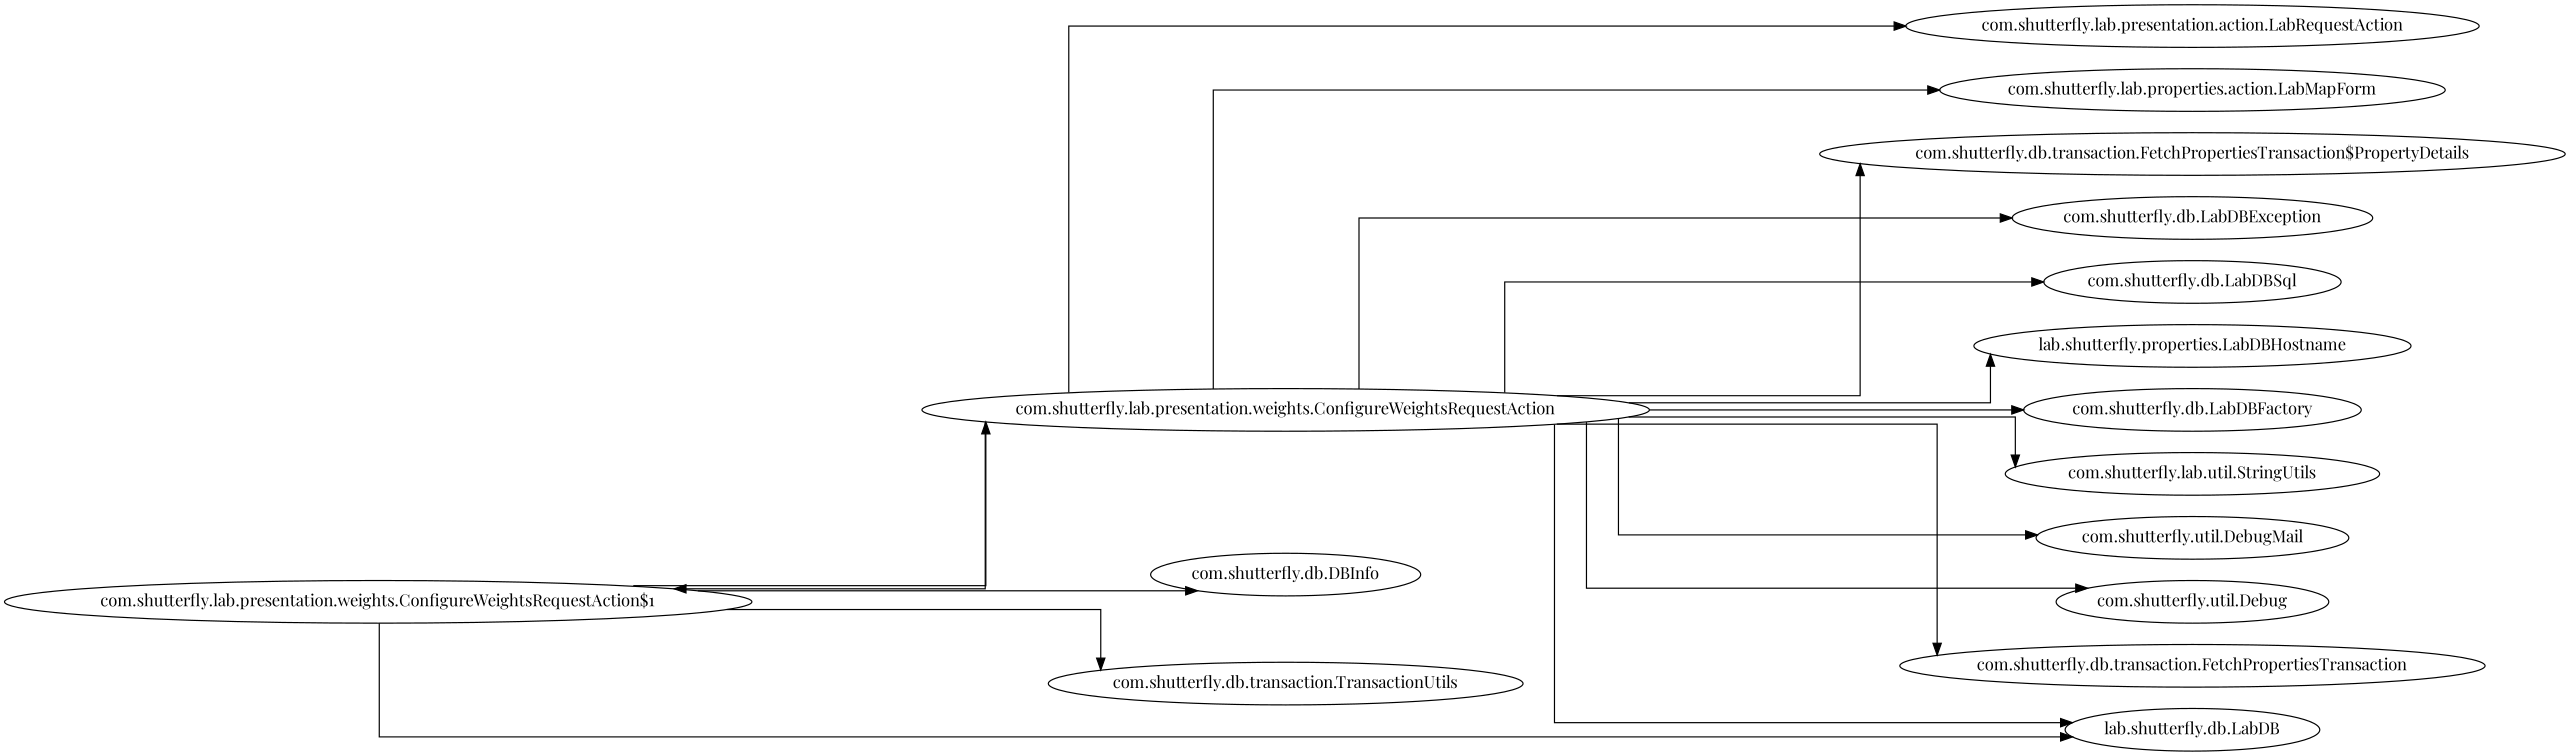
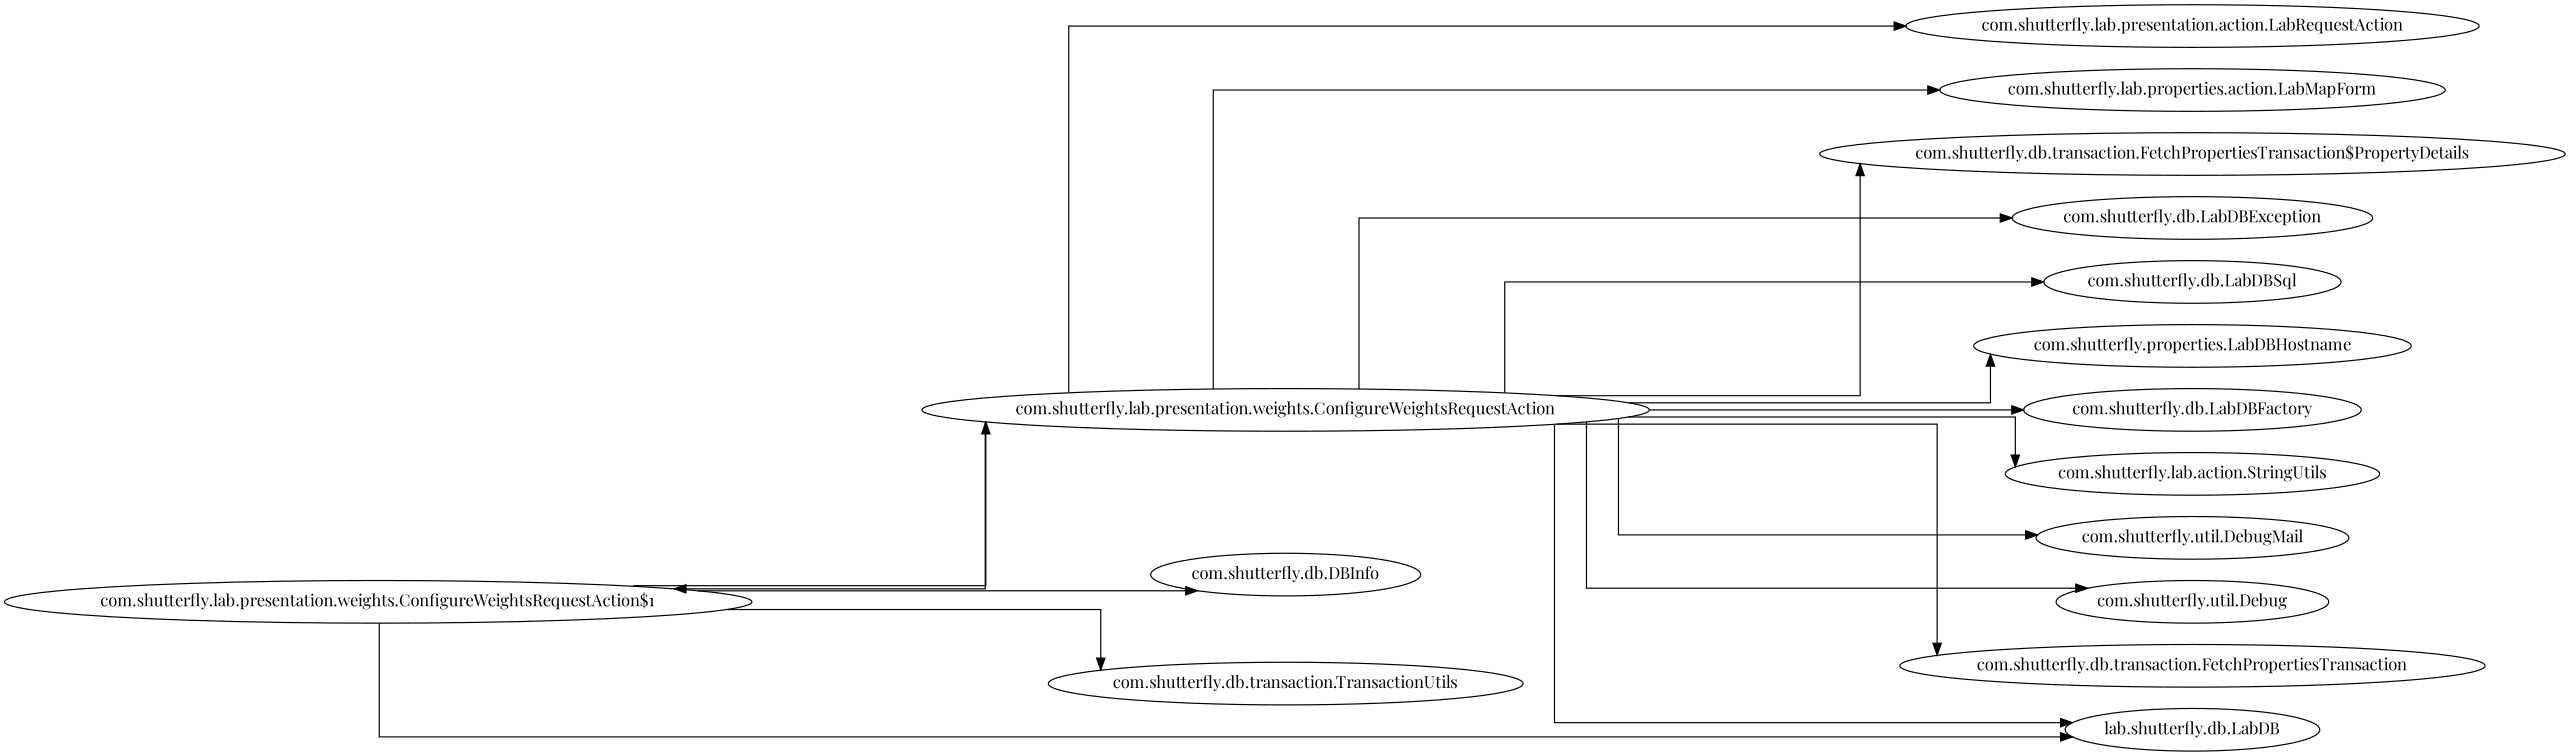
node "lab.shutterfly.properties.LabDBHostname": label "lab.shutterfly.properties.LabDBHostname" -> "com.shutterfly.properties.LabDBHostname"
node "com.shutterfly.lab.util.StringUtils": label "com.shutterfly.lab.util.StringUtils" -> "com.shutterfly.lab.action.StringUtils"
